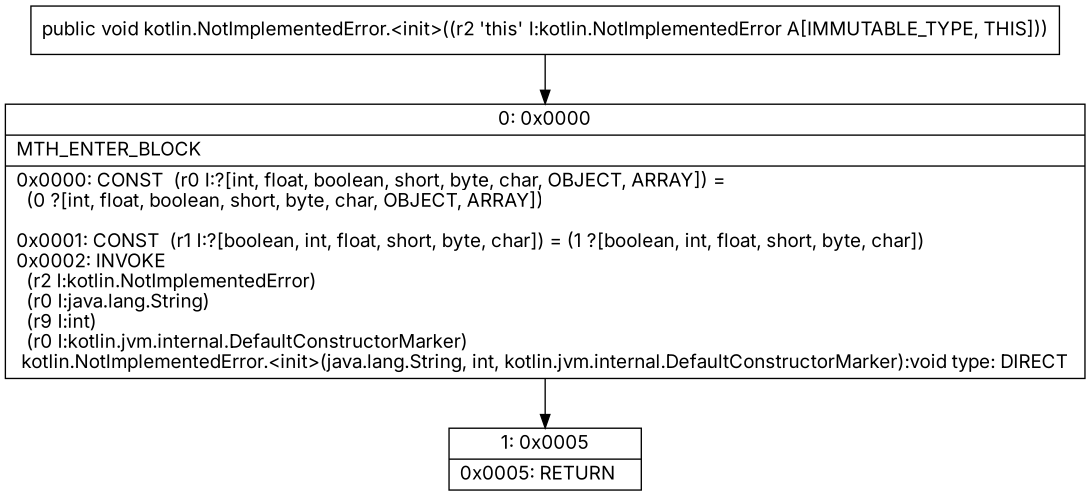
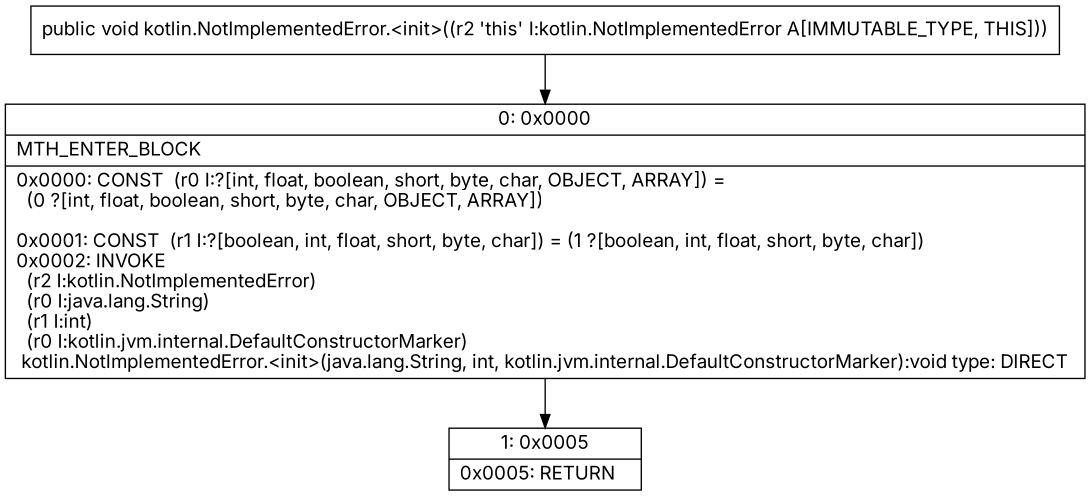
node "0: 0x0000": text "(r9 I:int)" -> "(r1 I:int)"
